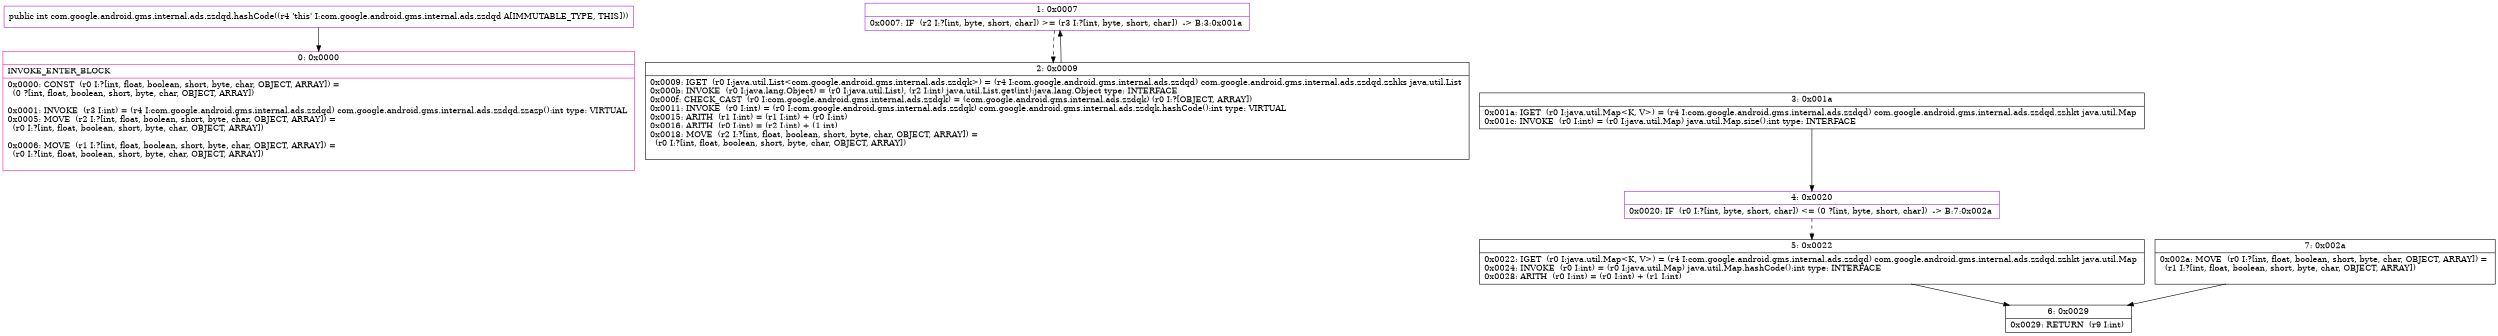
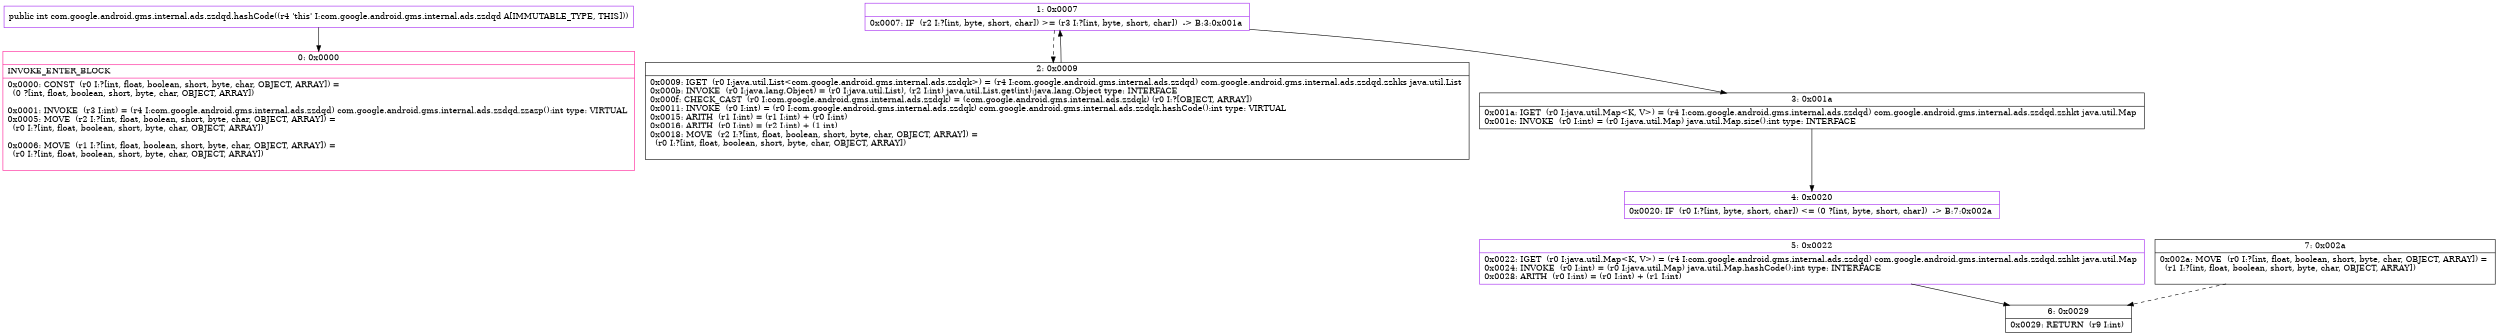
edge "1: 0x0007" -> "3: 0x001a": added
edge "4: 0x0020" -> "5: 0x0022": removed
node "5: 0x0022": color black -> purple
edge "7: 0x002a" -> "6: 0x0029": style solid -> dashed
